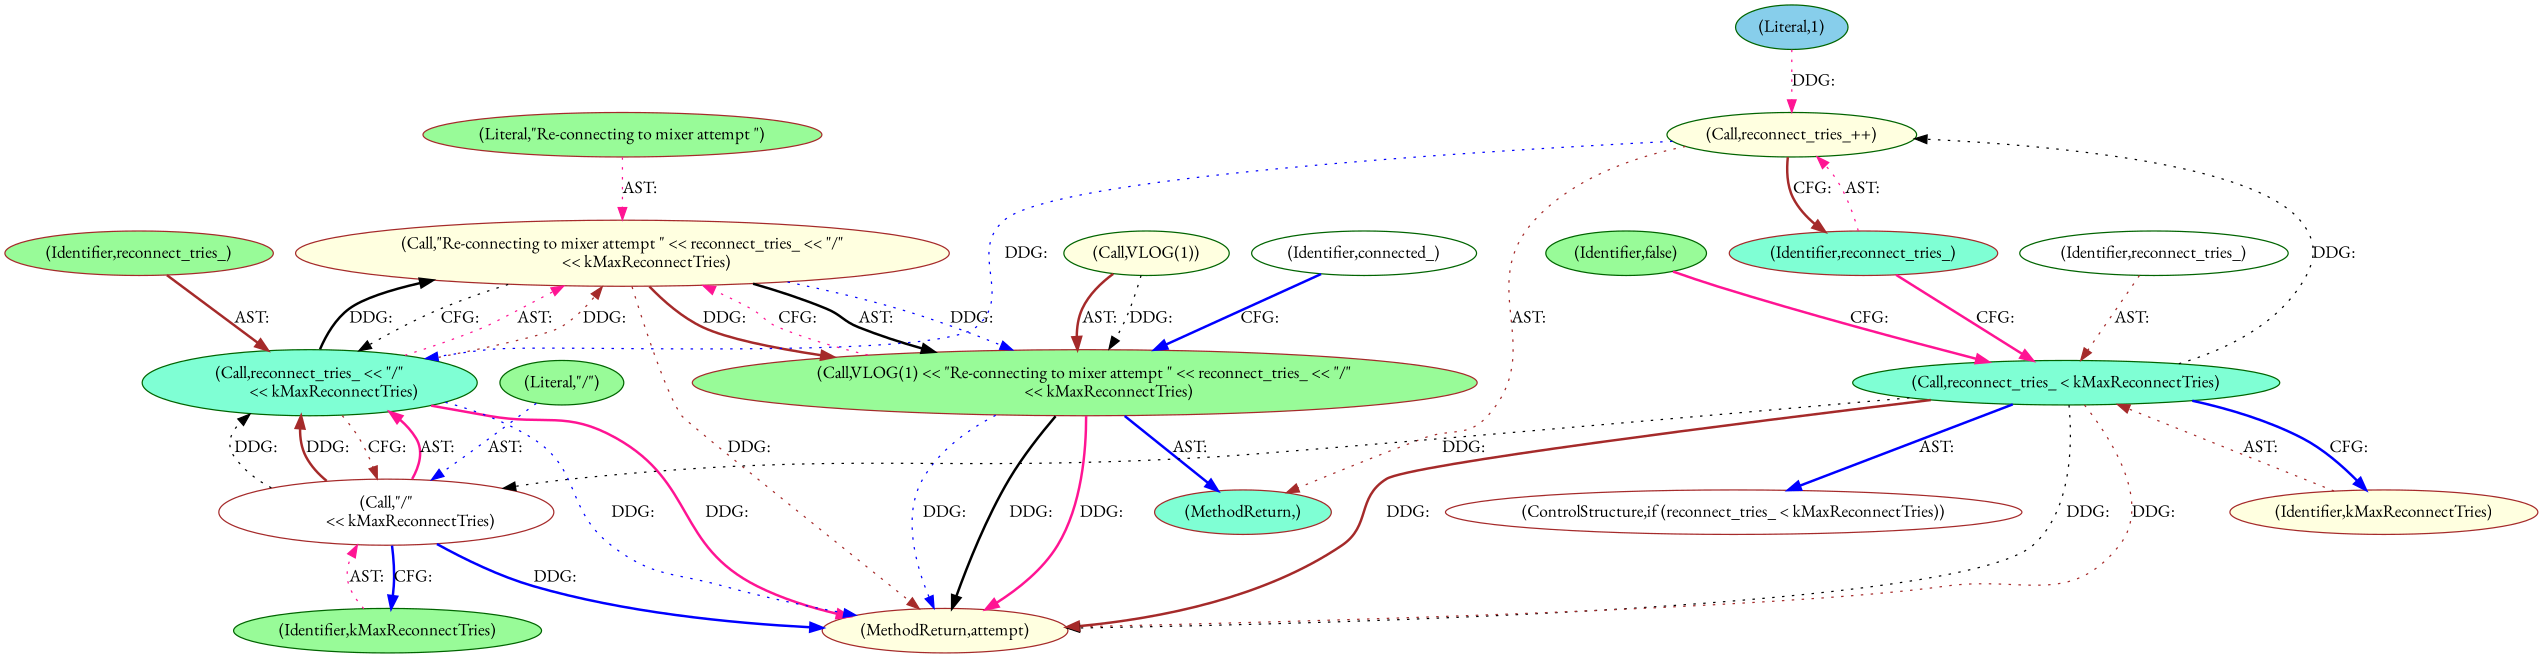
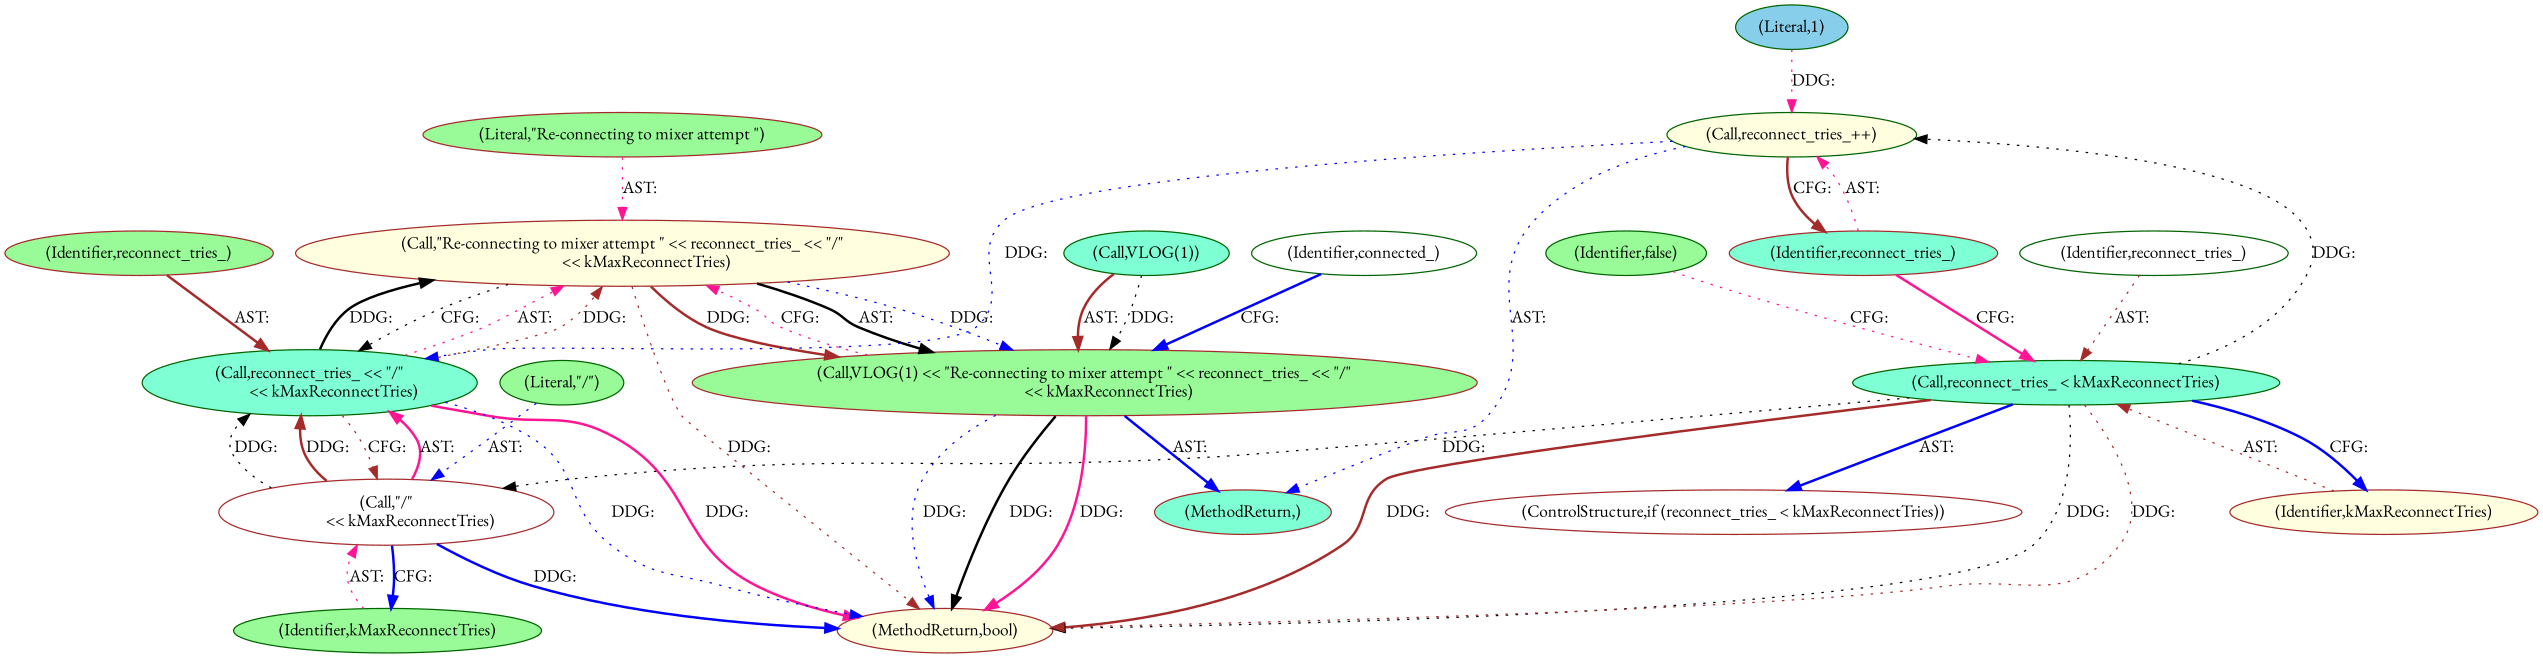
node "(Call,VLOG(1))": fillcolor lightyellow -> aquamarine
edge "(Identifier,false)" -> "(Call,reconnect_tries_ < kMaxReconnectTries)": style bold -> dotted
edge "(Call,reconnect_tries_++)" -> "(MethodReturn,)": color brown -> blue
node "(MethodReturn,attempt)": label "(MethodReturn,attempt)" -> "(MethodReturn,bool)"
